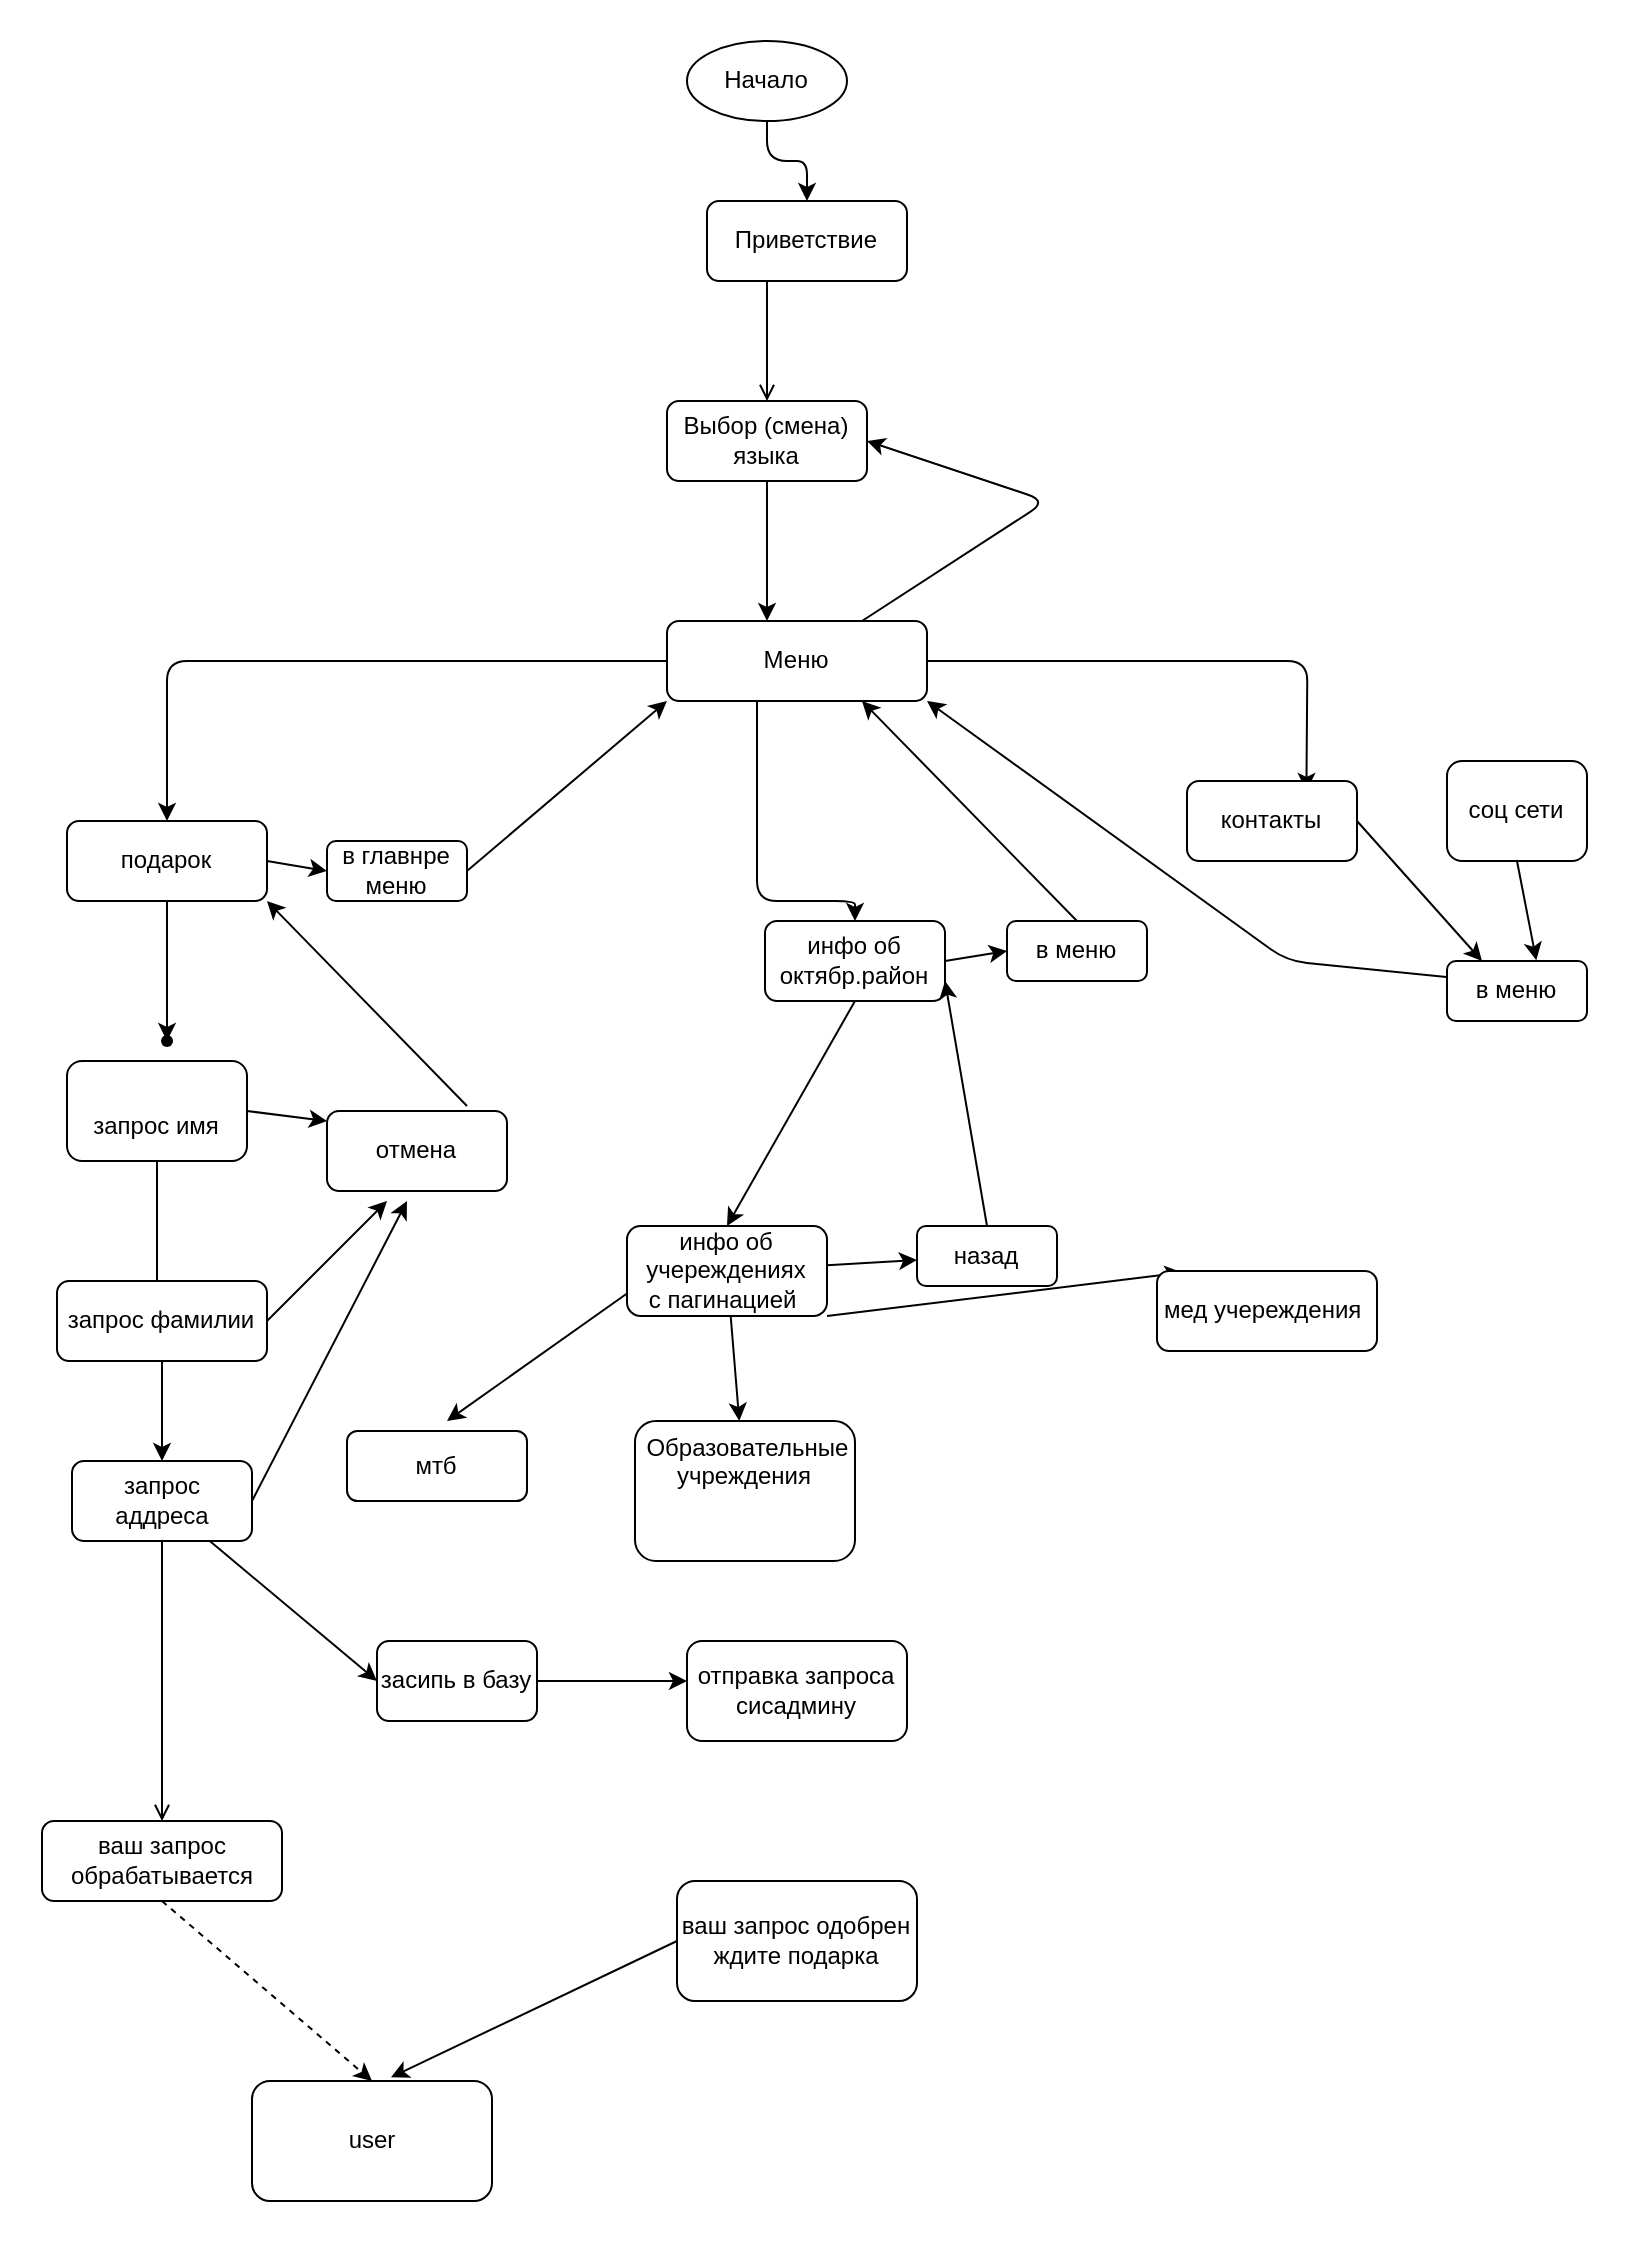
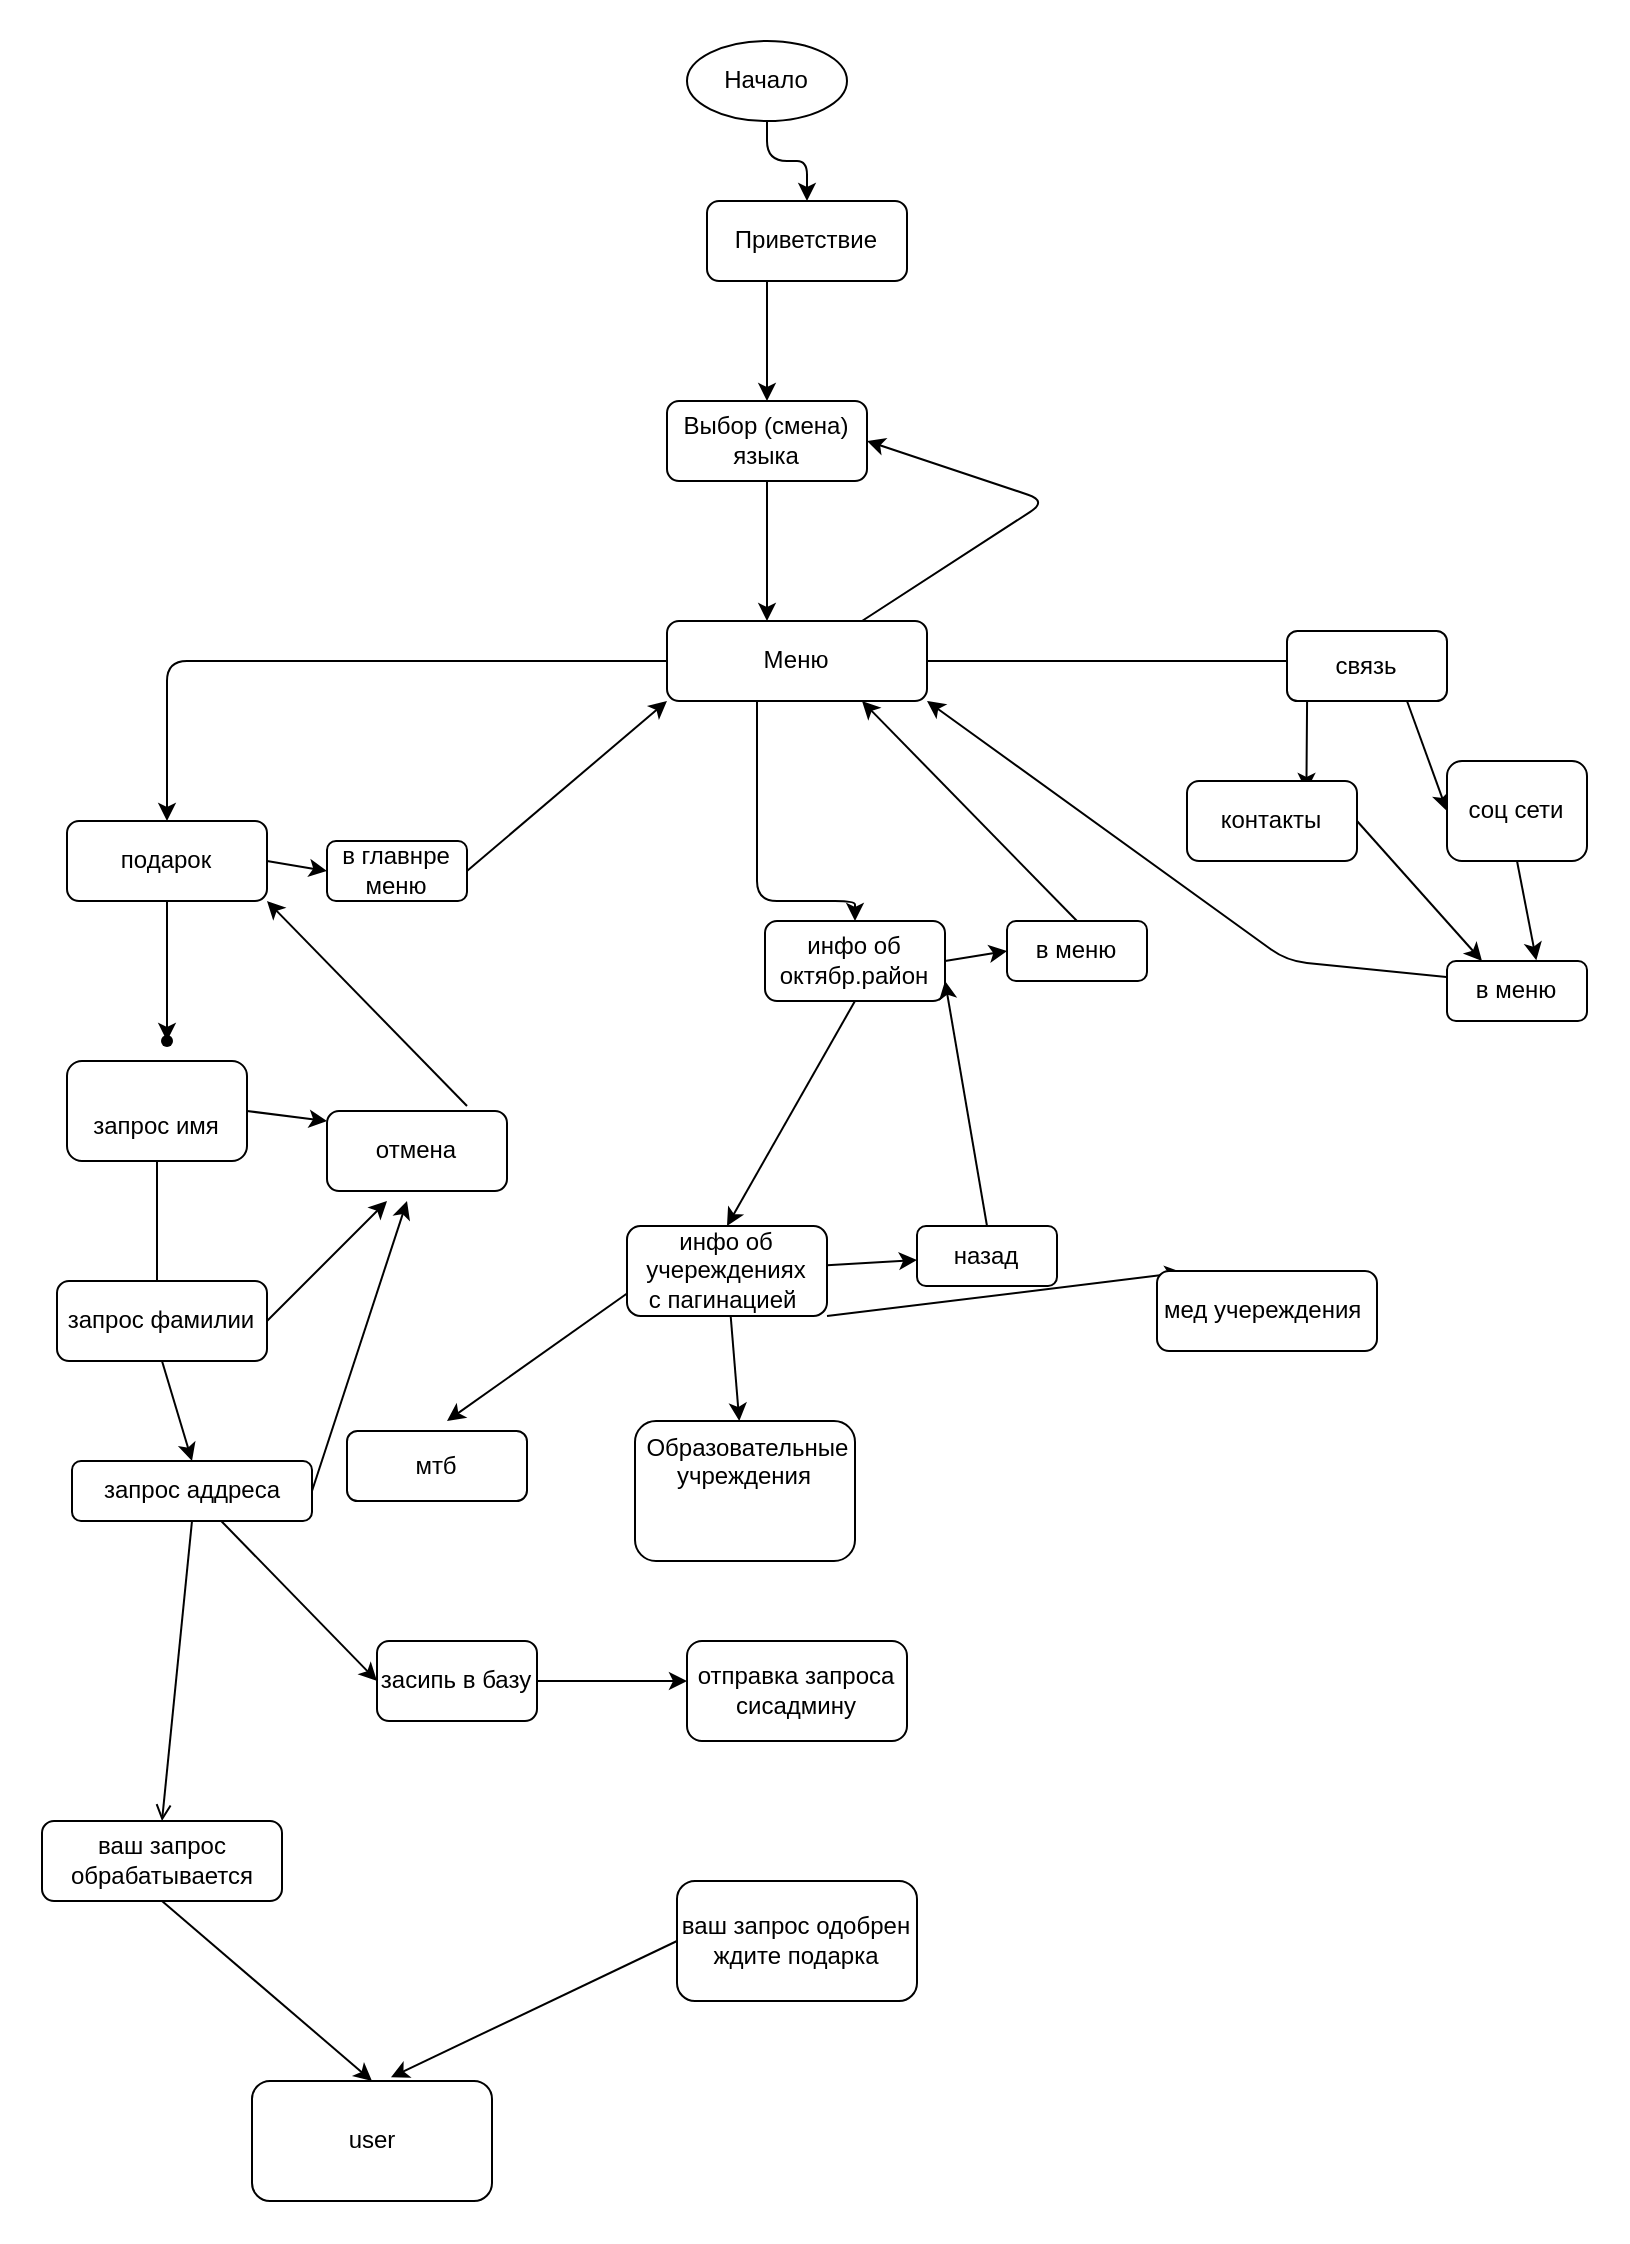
edge "Приветствие" -> "Выбор (смена) языка": arrowhead open -> classic
node "связь": added
edge "связь" -> "соц сети": added
node "запрос аддреса": size 180x80 -> 240x60
edge "ваш запрос обрабатывается" -> "user": style dashed -> solid
